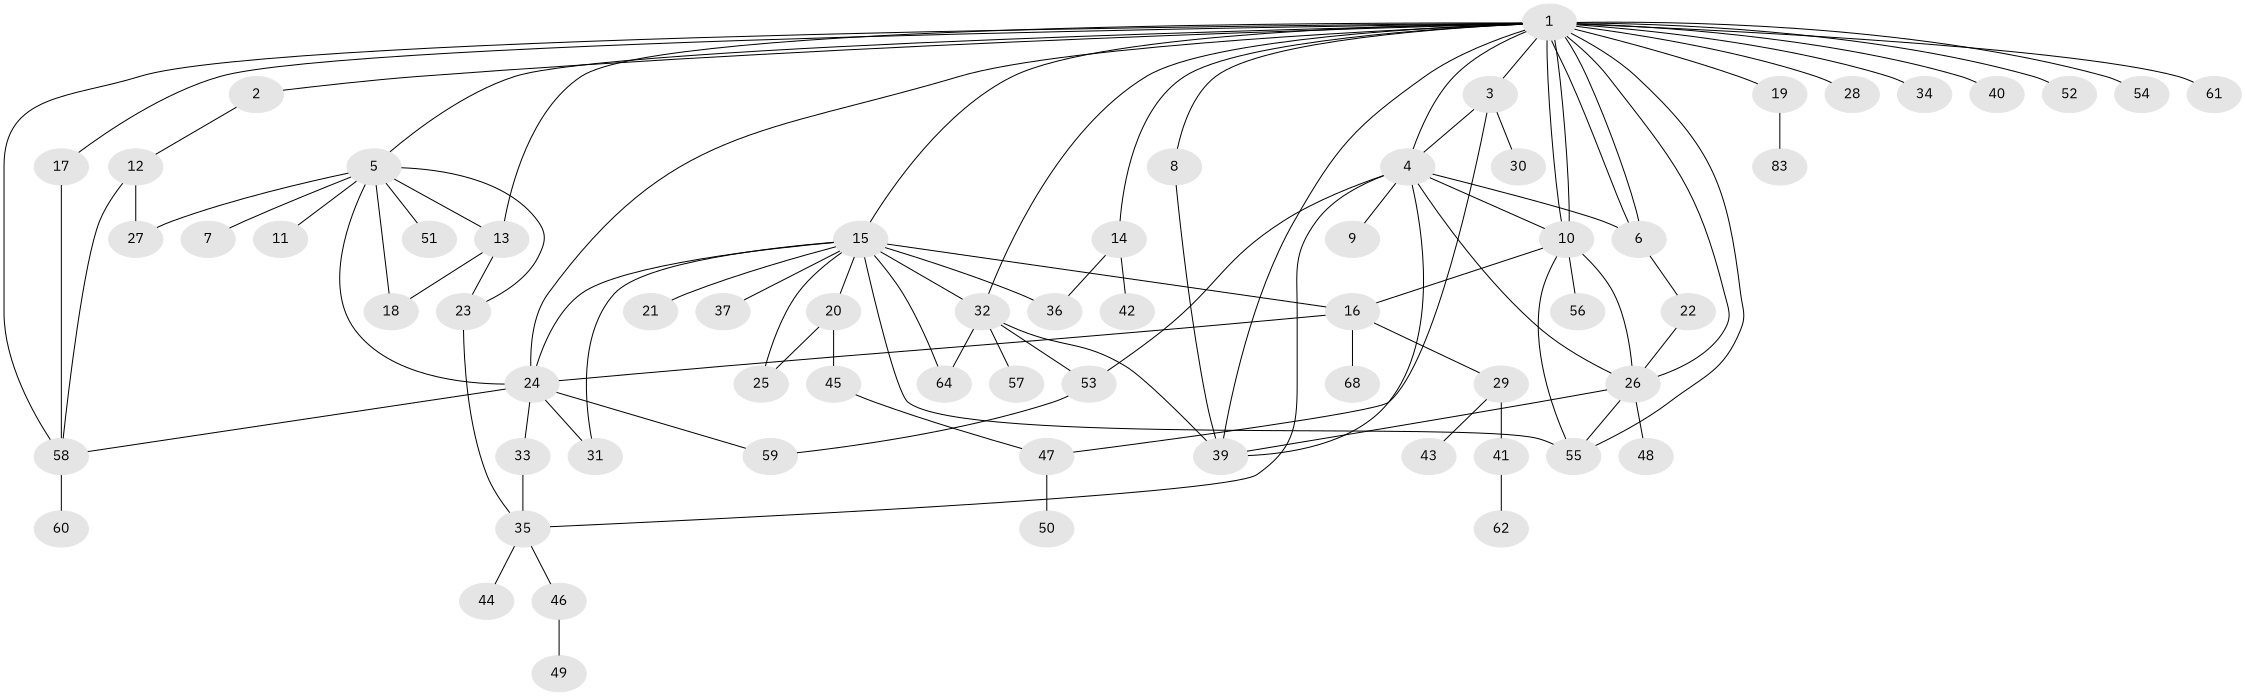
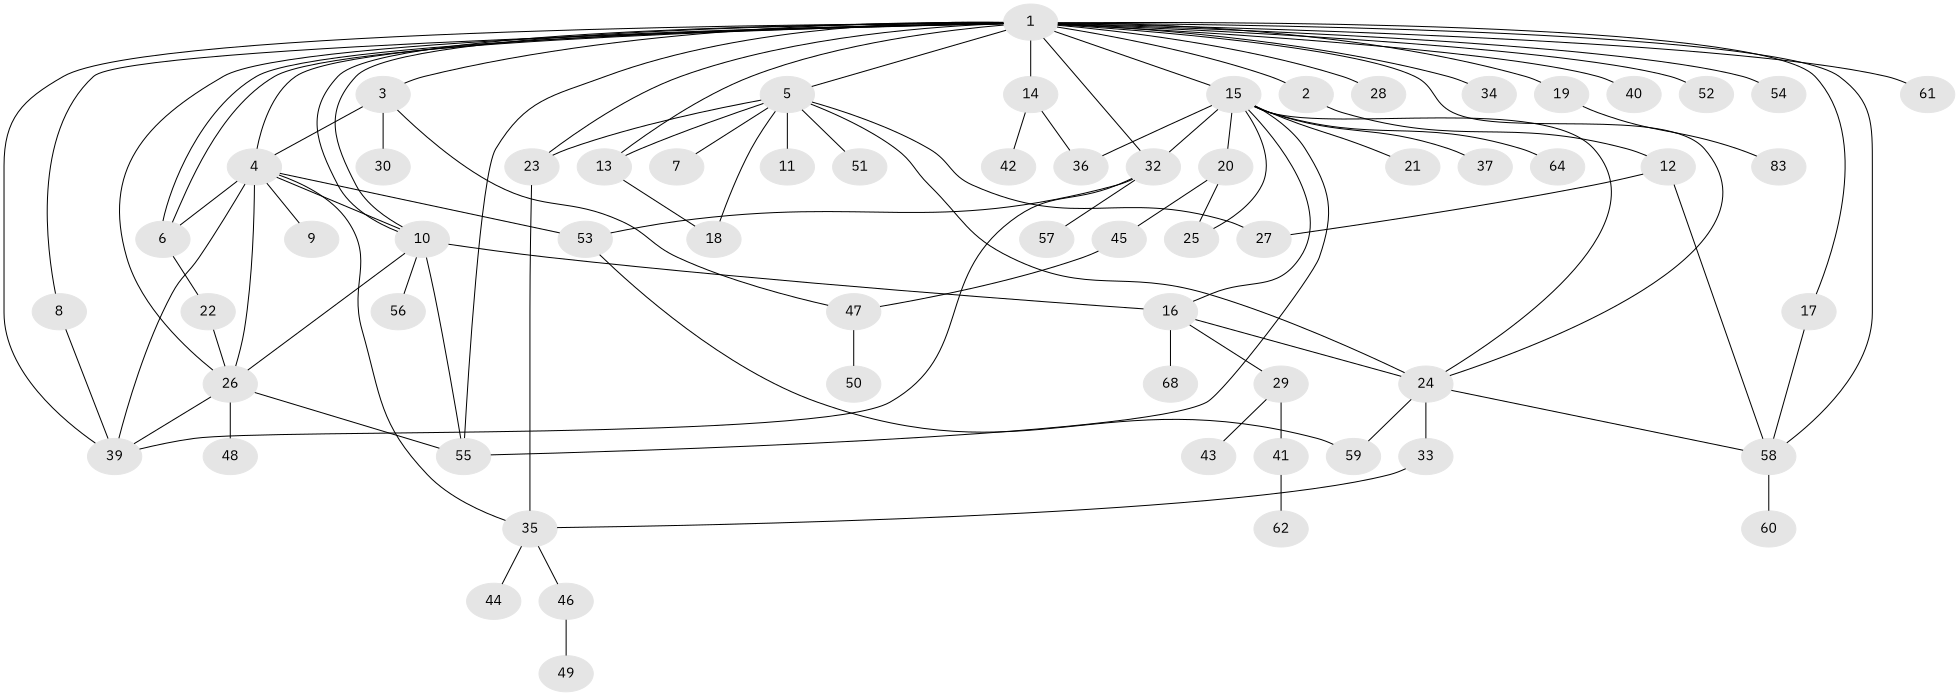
edge "13" -- "23": now "1" -- "23"
edge "32" -- "64": removed
node "31": removed
